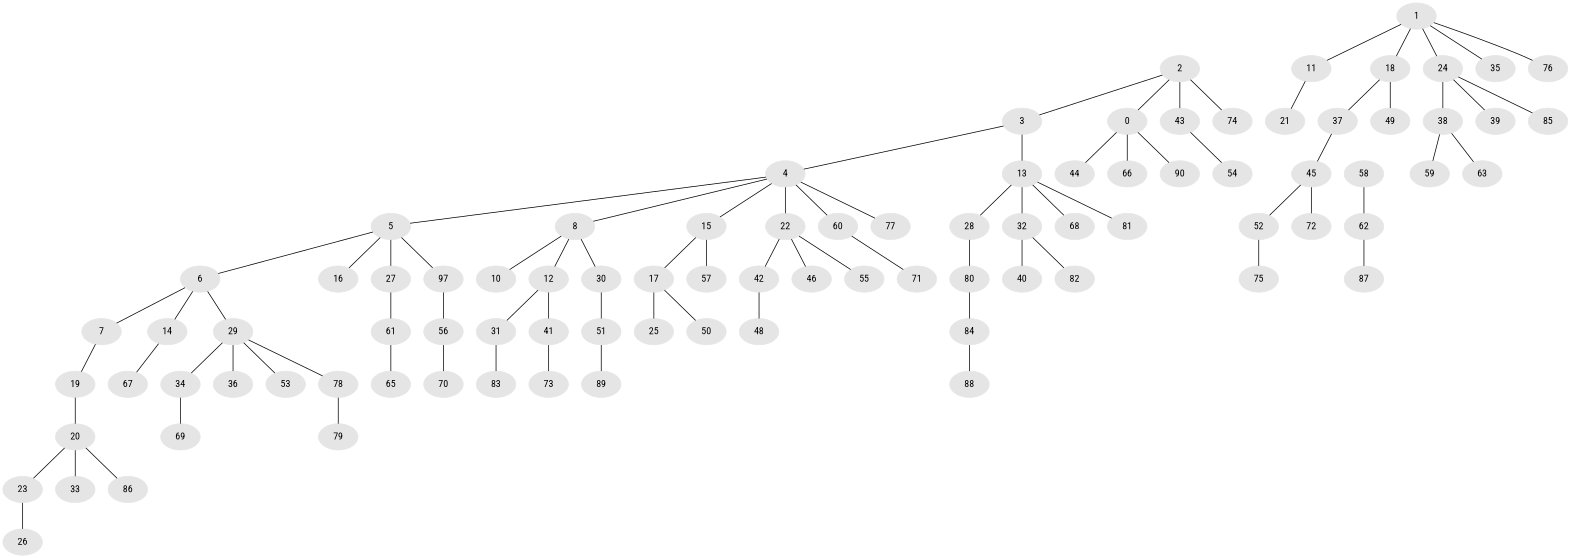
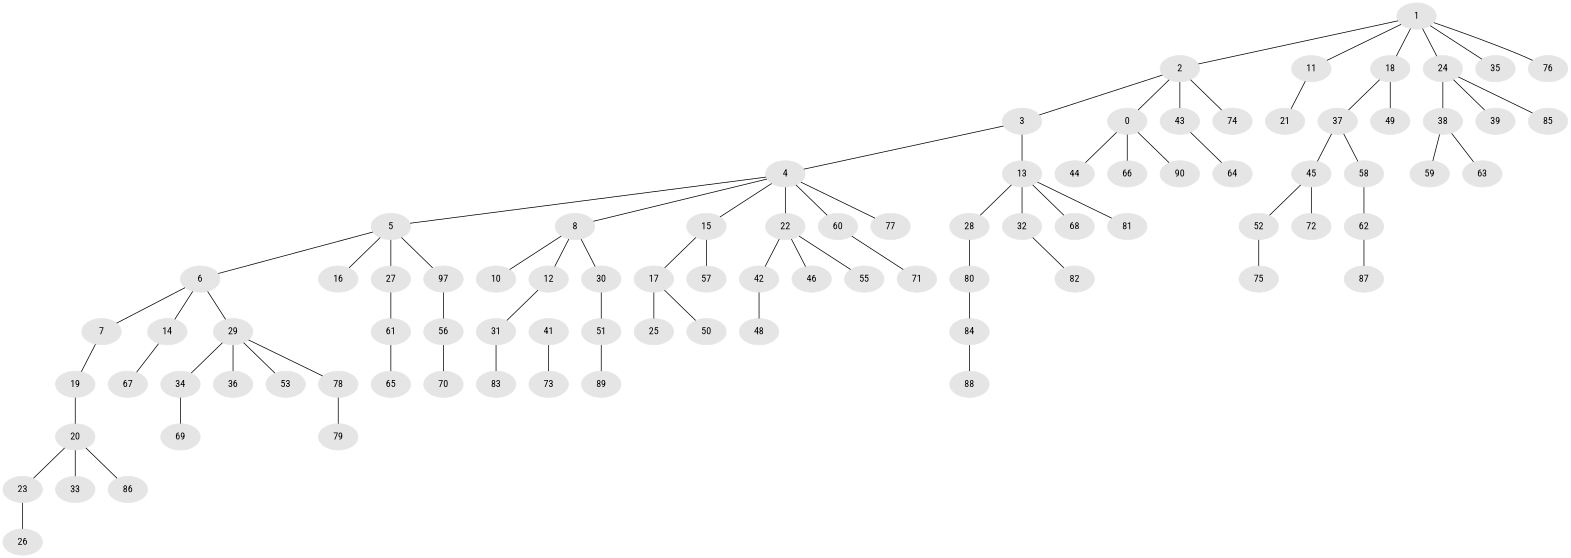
edge "1" -- "2": added
edge "37" -- "58": added
node "54": label "54" -> "64"
node "40": removed
edge "12" -- "41": removed
